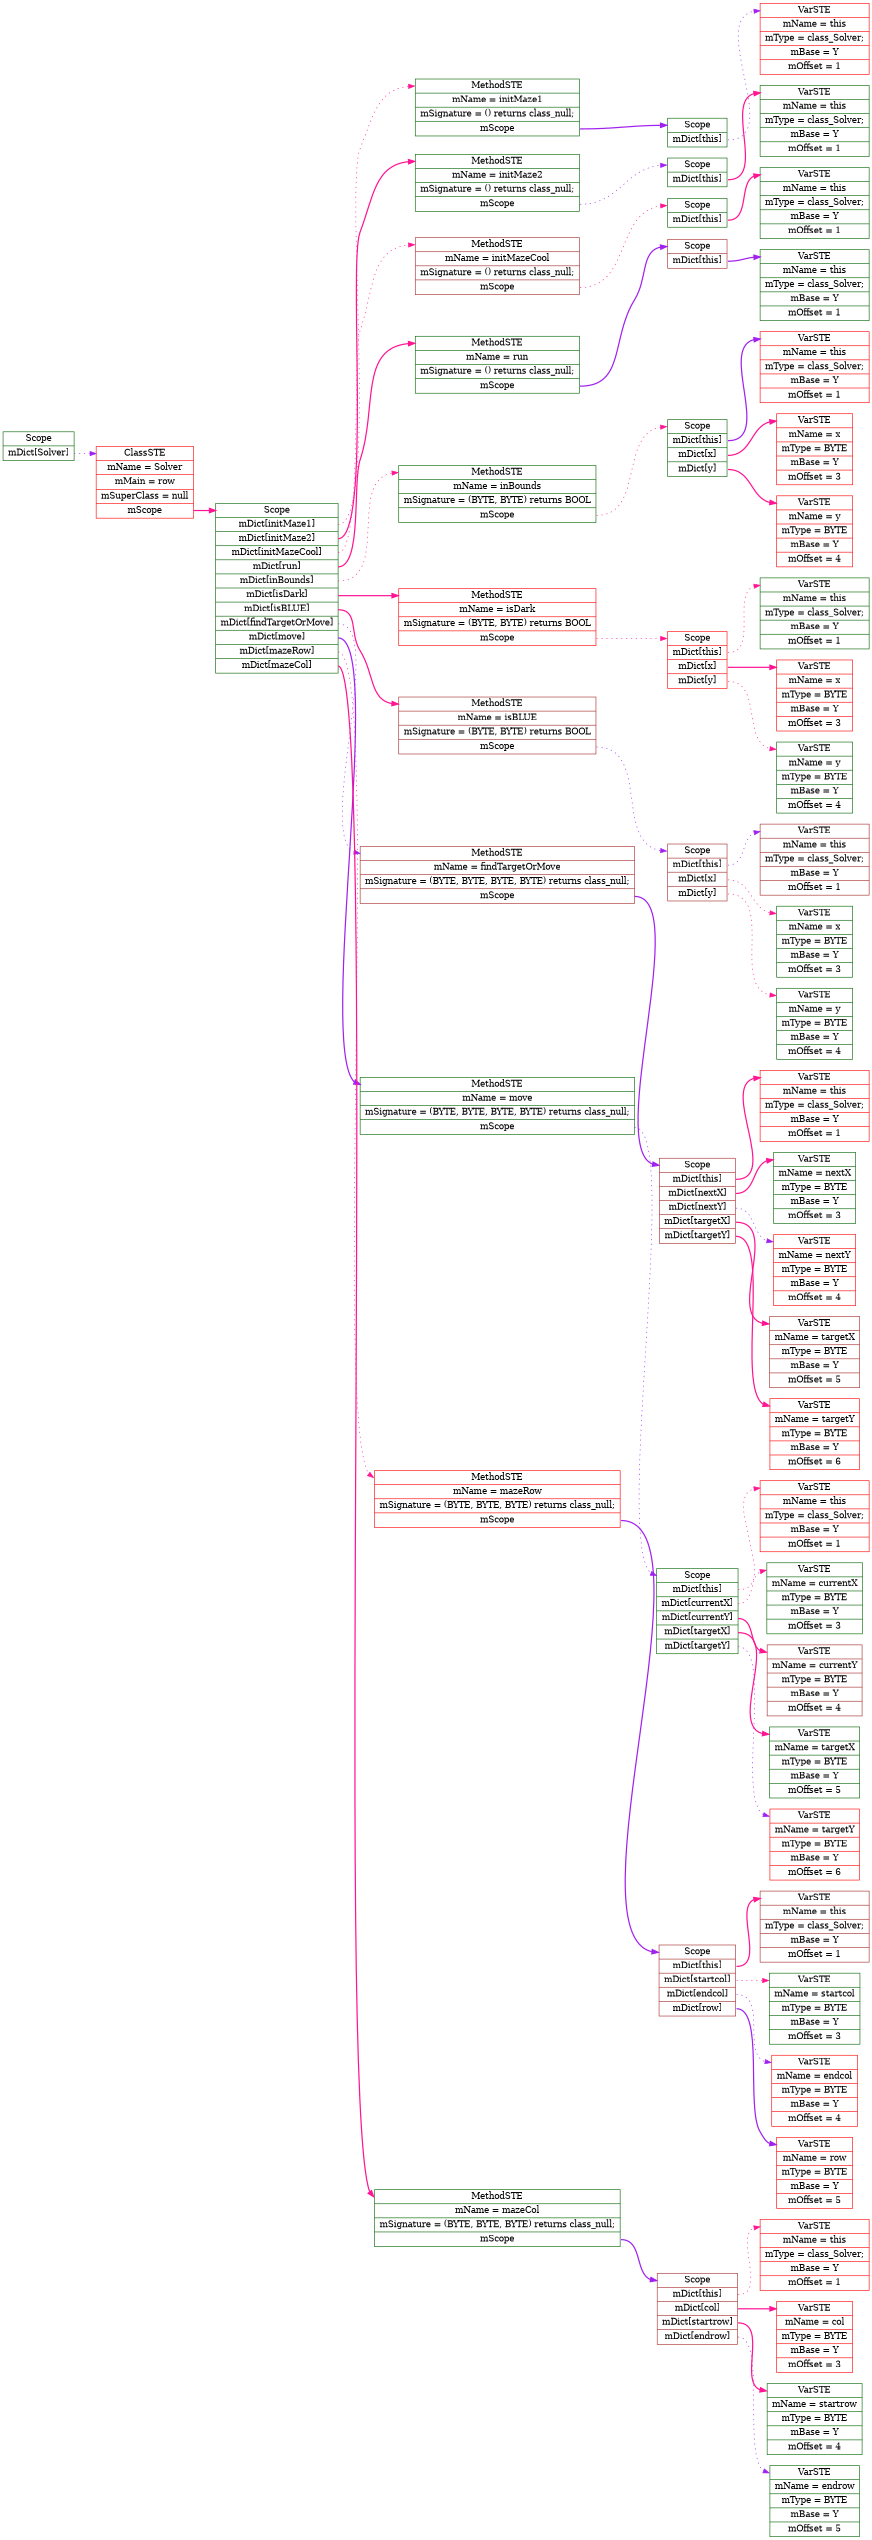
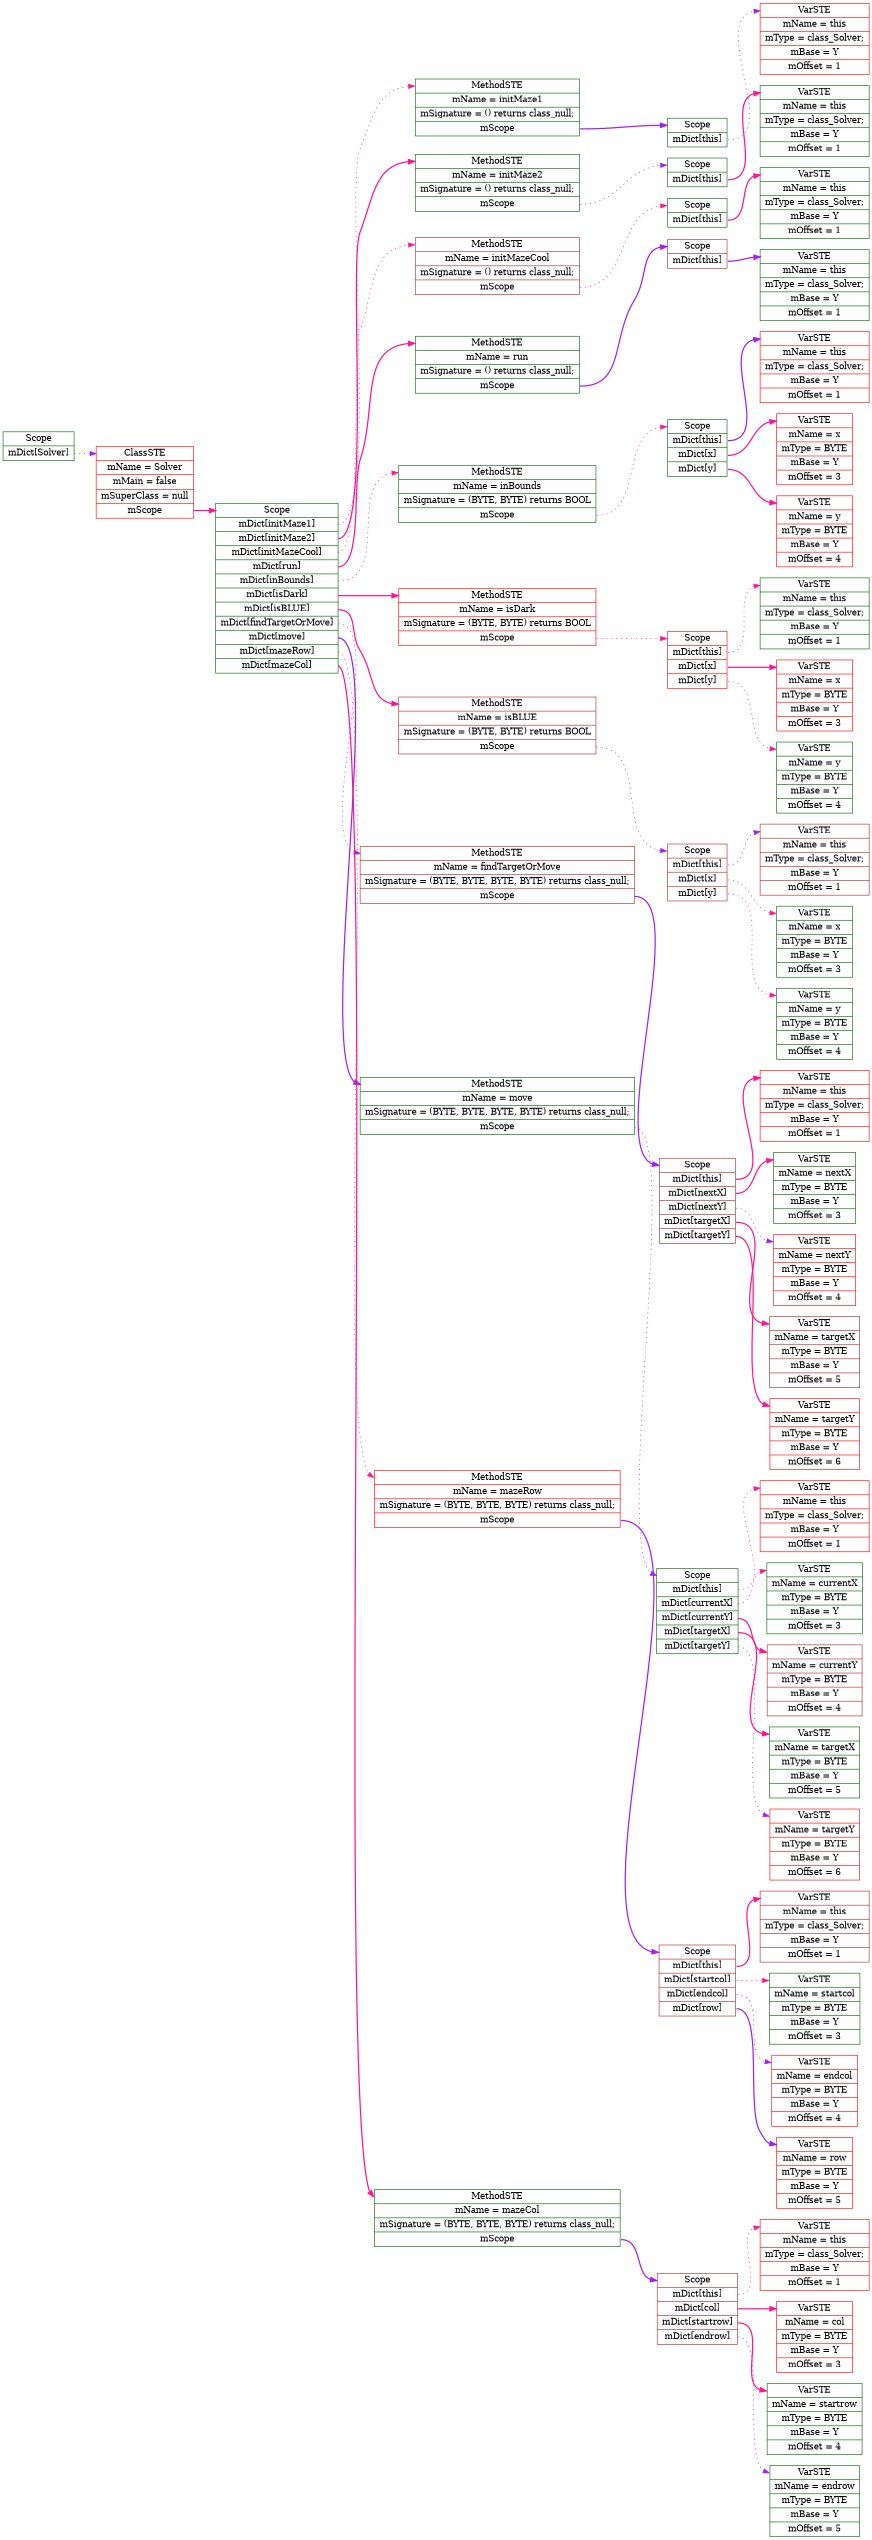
node "ClassSTE": text "mMain = row" -> "mMain = false"
